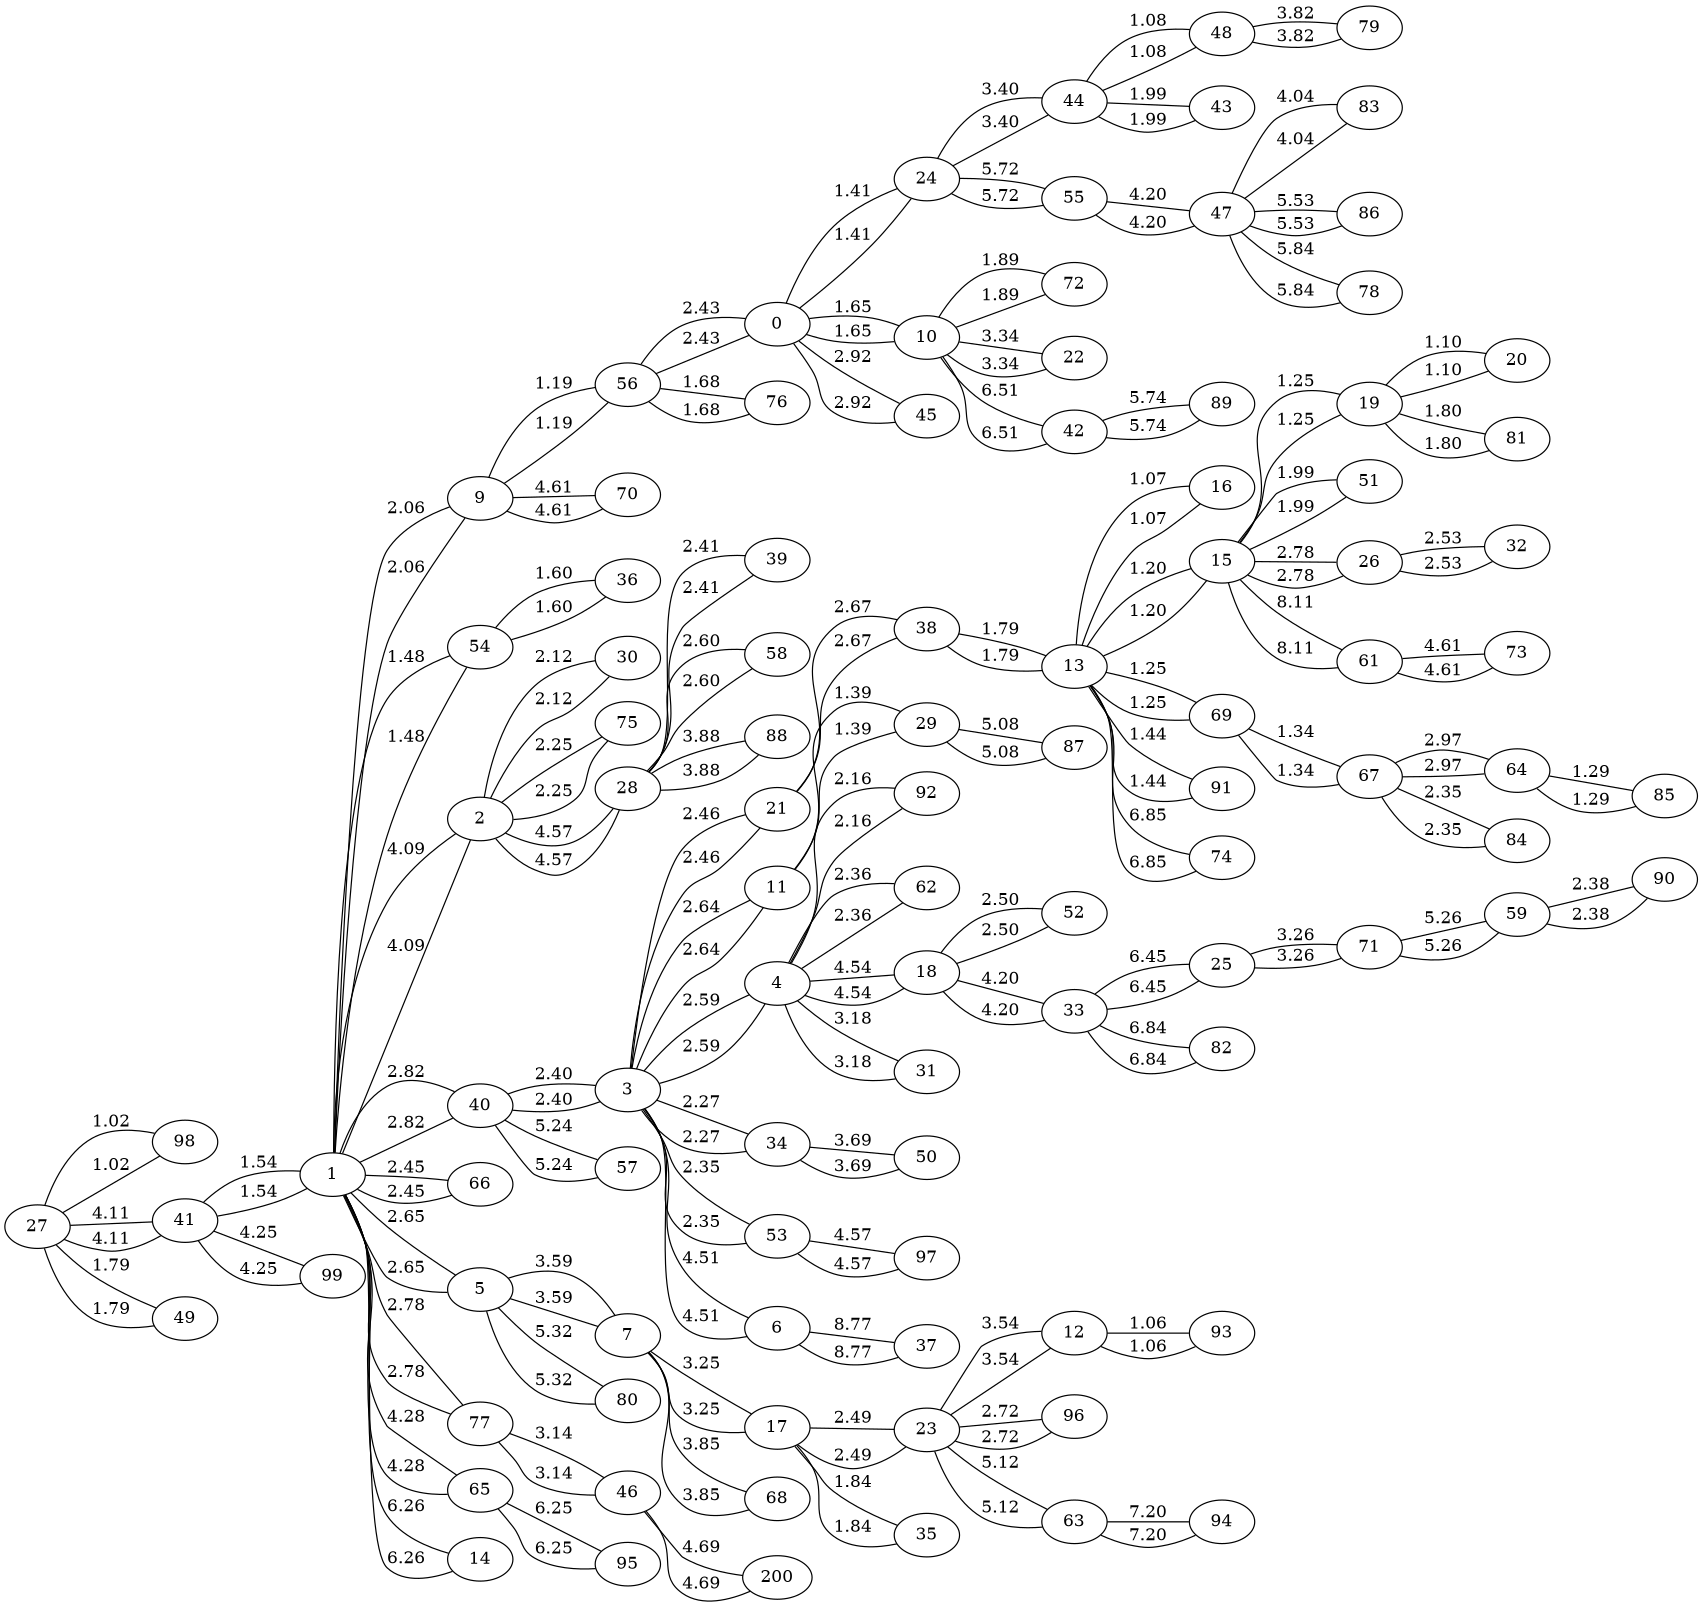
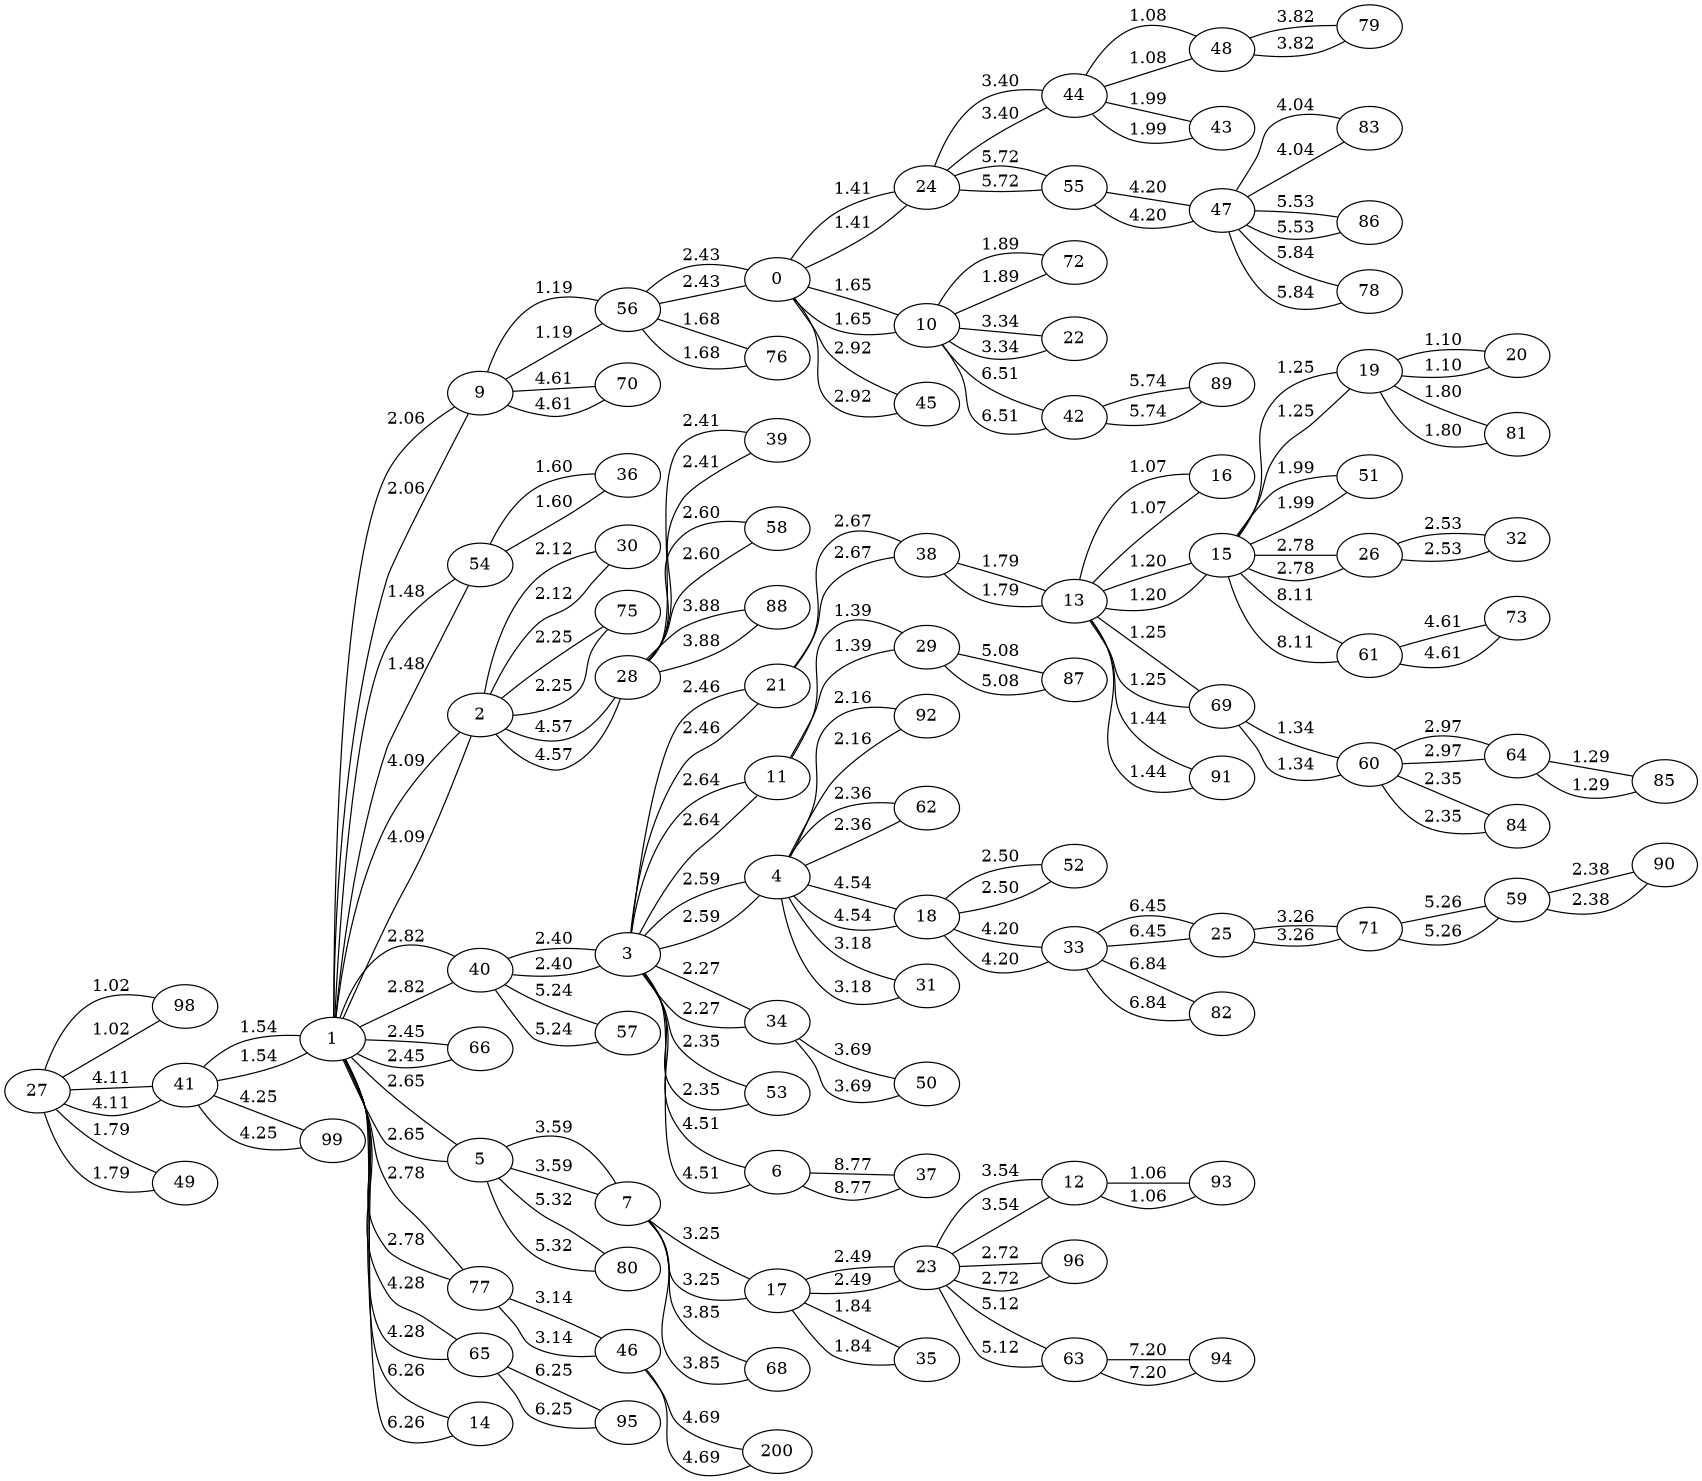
node "67": label "67" -> "60"
node "74": removed
node "97": removed
